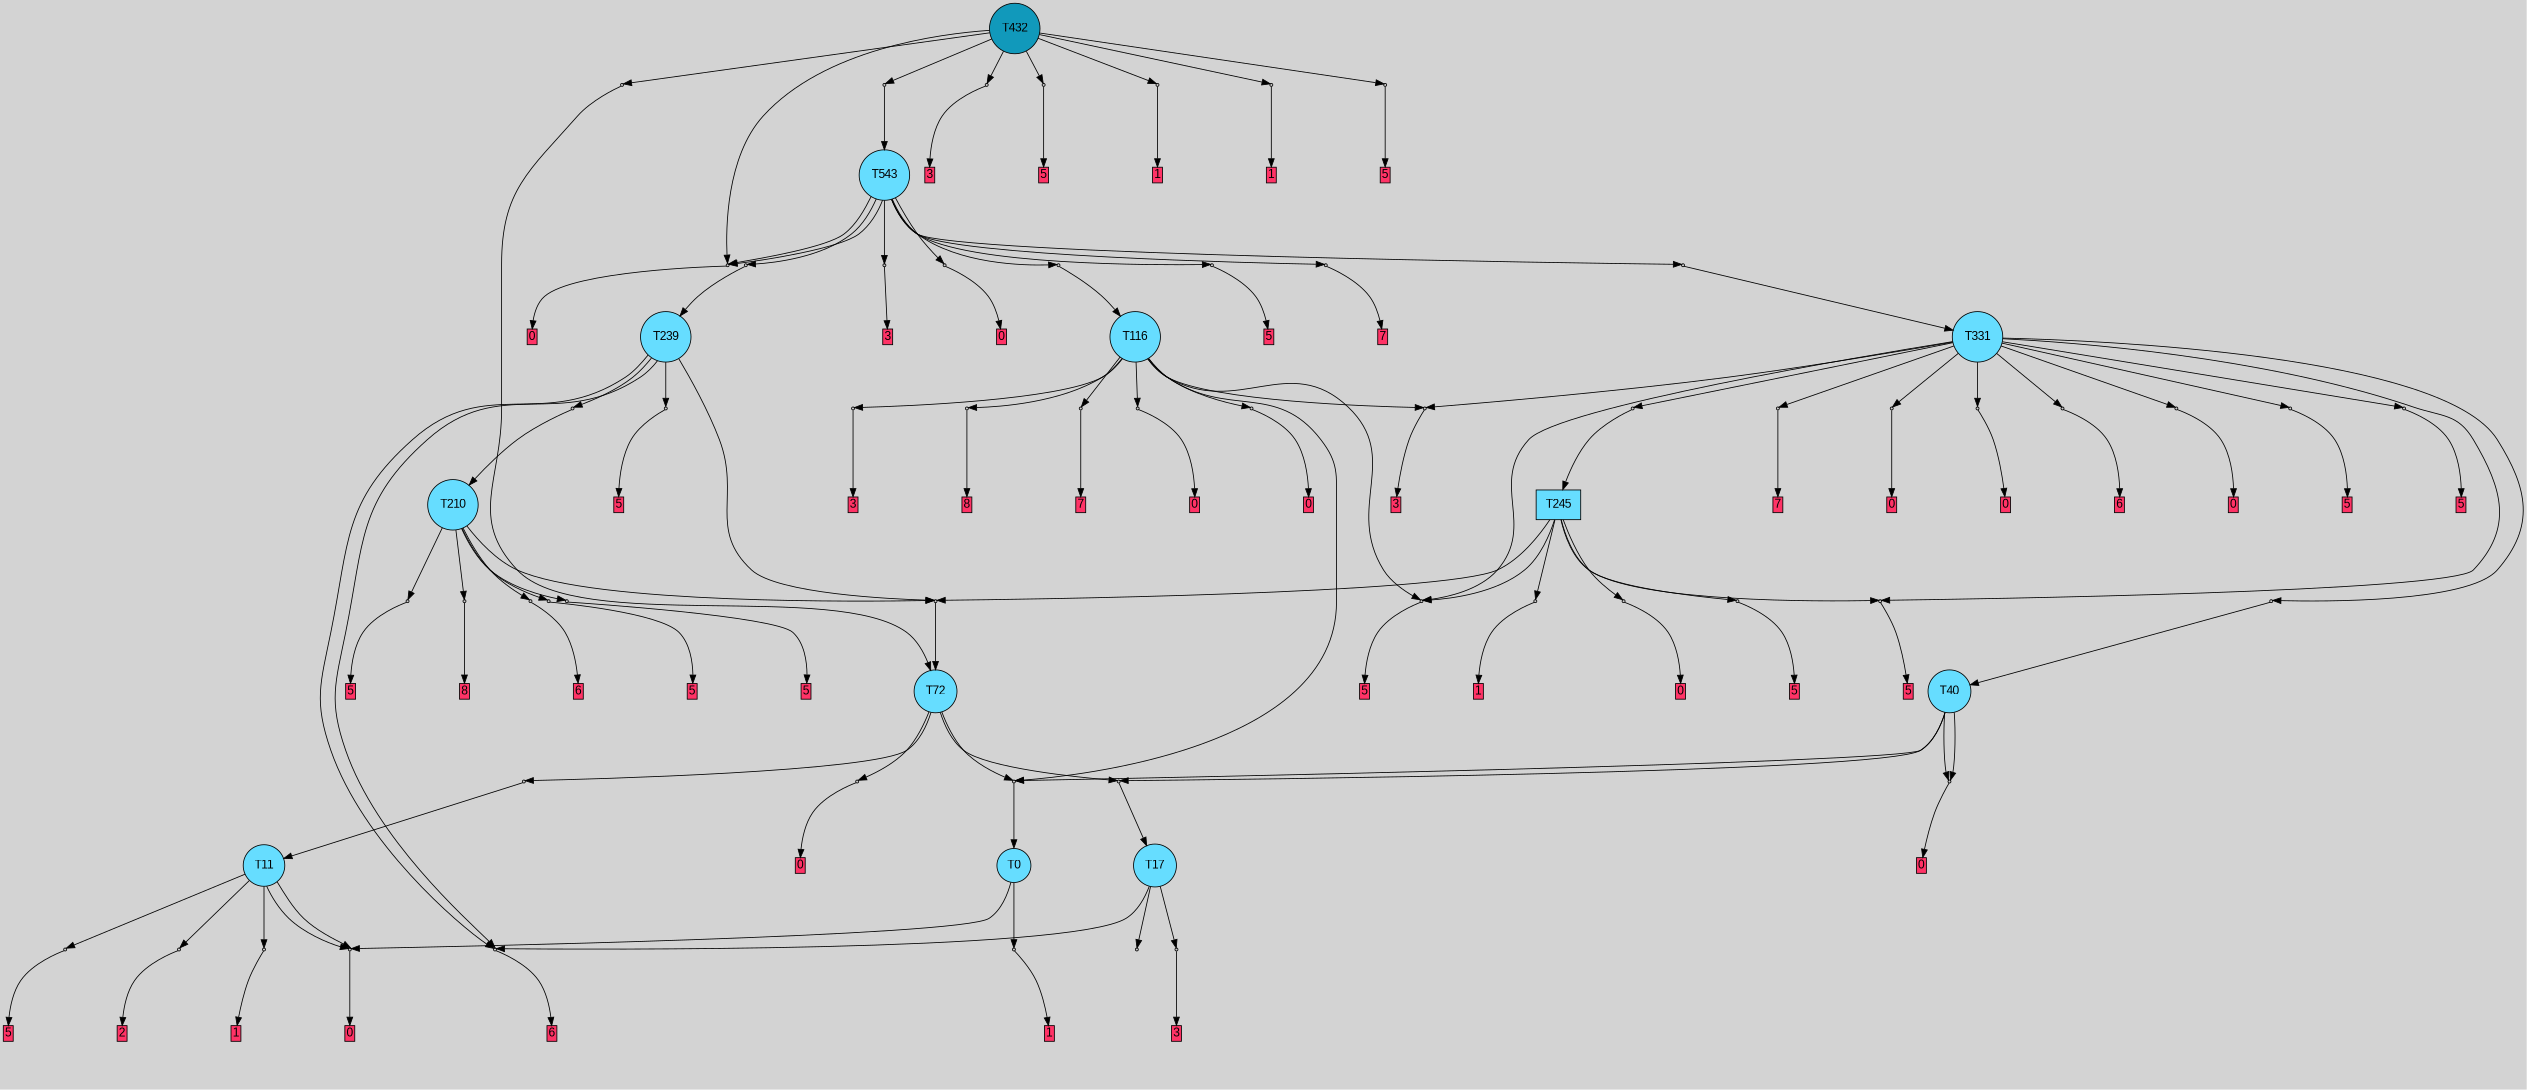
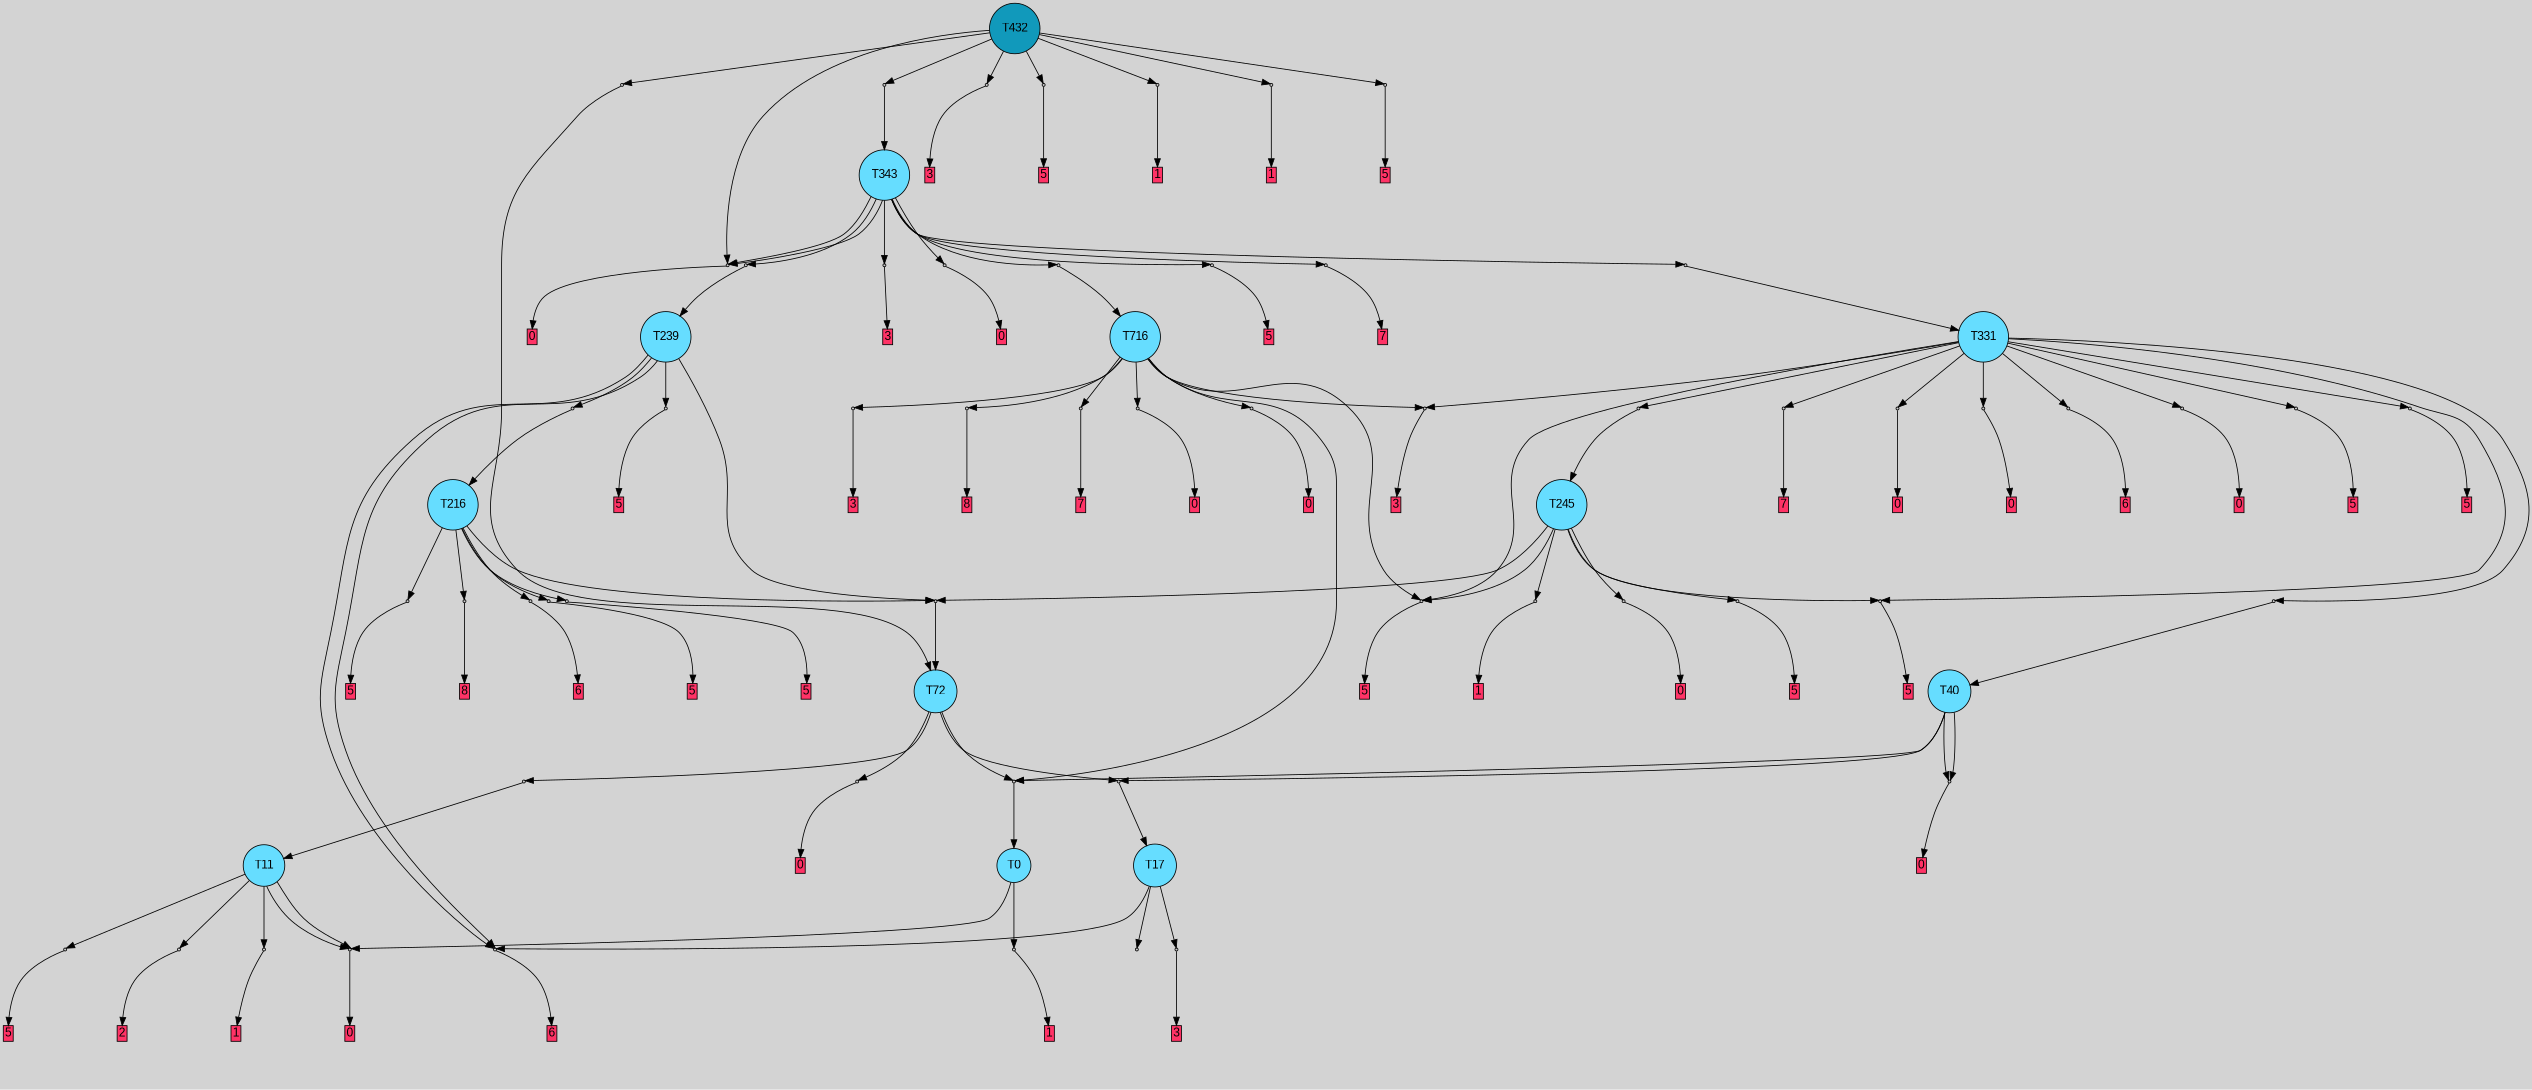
node "T543": label "T543" -> "T343"
node "T116": label "T116" -> "T716"
node "T210": label "T210" -> "T216"
node "T245": shape box -> circle
